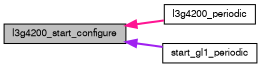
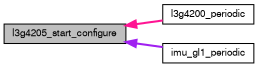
node "l3g4200_start_configure": label "l3g4200_start_configure" -> "l3g4205_start_configure"
node "start_gl1_periodic": label "start_gl1_periodic" -> "imu_gl1_periodic"
